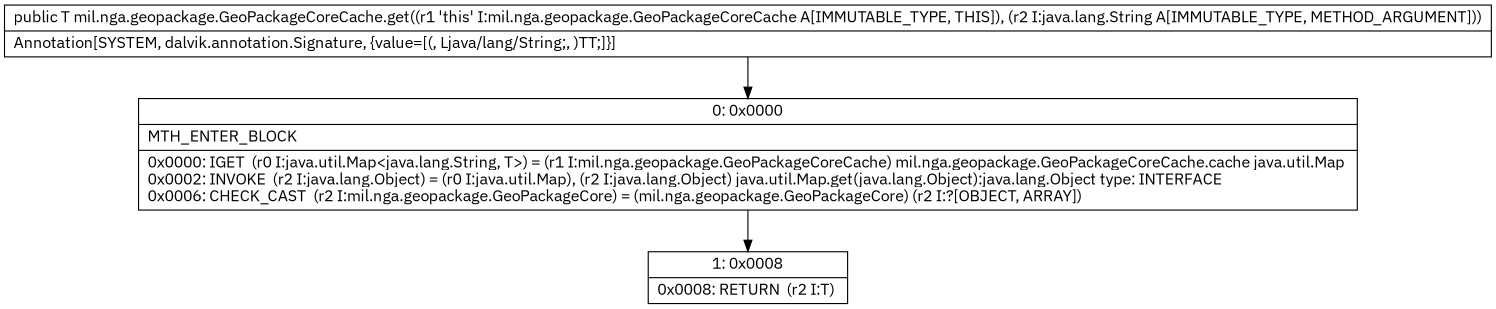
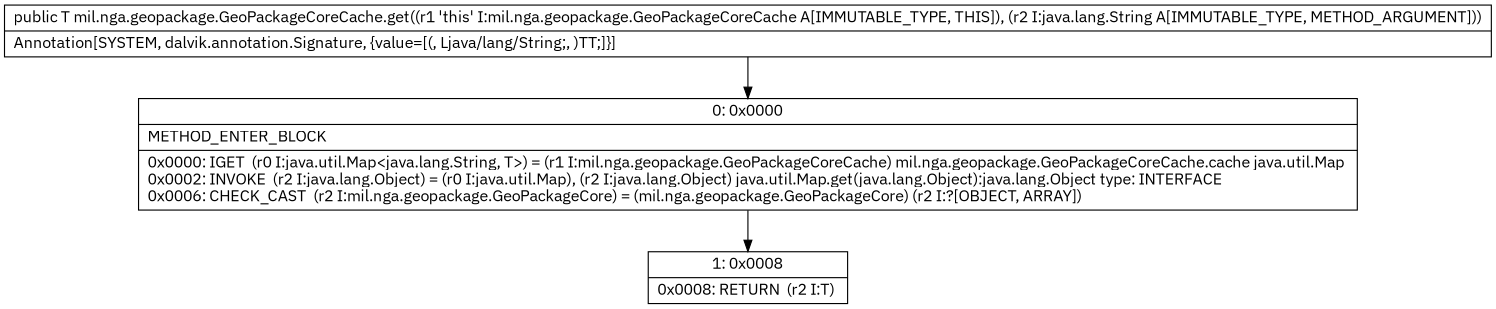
node "0: 0x0000": text "MTH_ENTER_BLOCK" -> "METHOD_ENTER_BLOCK"
